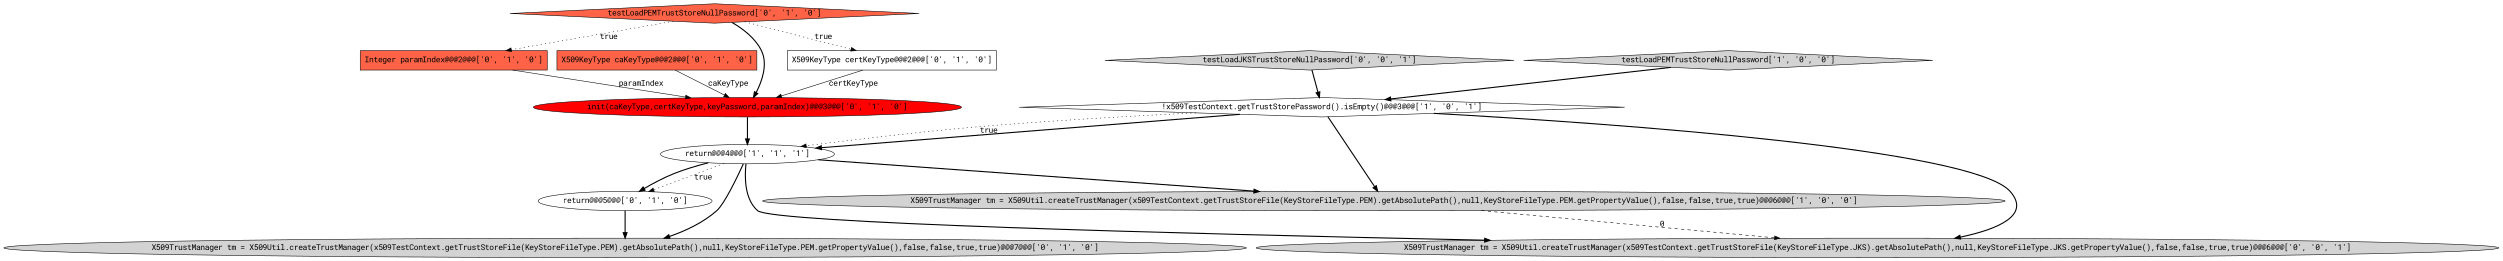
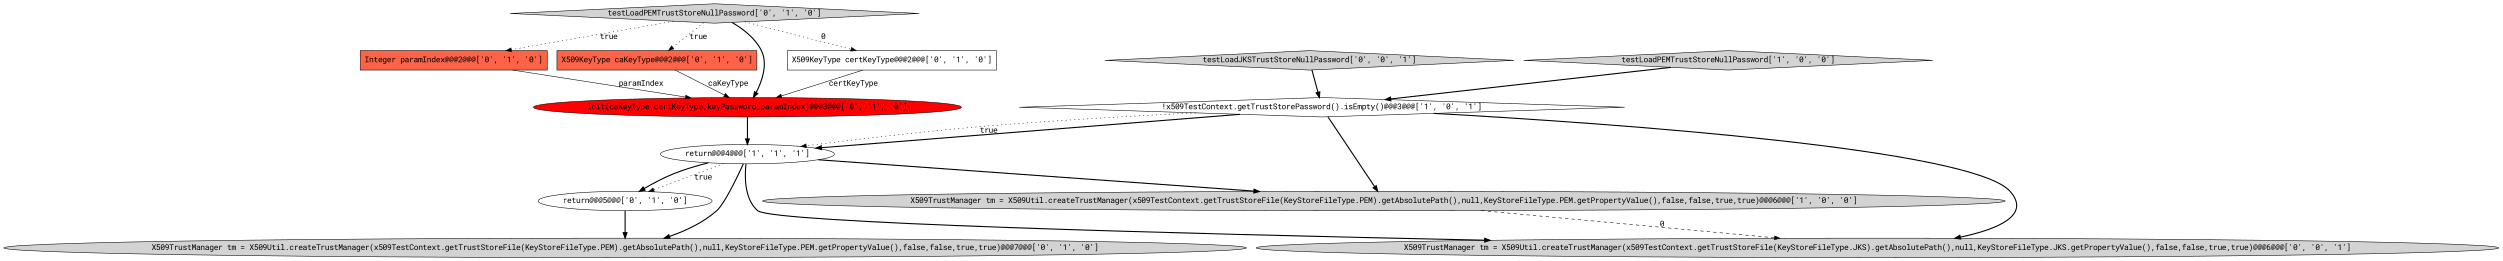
node "testLoadPEMTrustStoreNullPassword['0', '1', '0']": fillcolor tomato -> lightgray
edge "testLoadPEMTrustStoreNullPassword['0', '1', '0']" -> "X509KeyType caKeyType@@@2@@@['0', '1', '0']": added, label "true"
edge "testLoadPEMTrustStoreNullPassword['0', '1', '0']" -> "X509KeyType certKeyType@@@2@@@['0', '1', '0']": label "true" -> "0"
